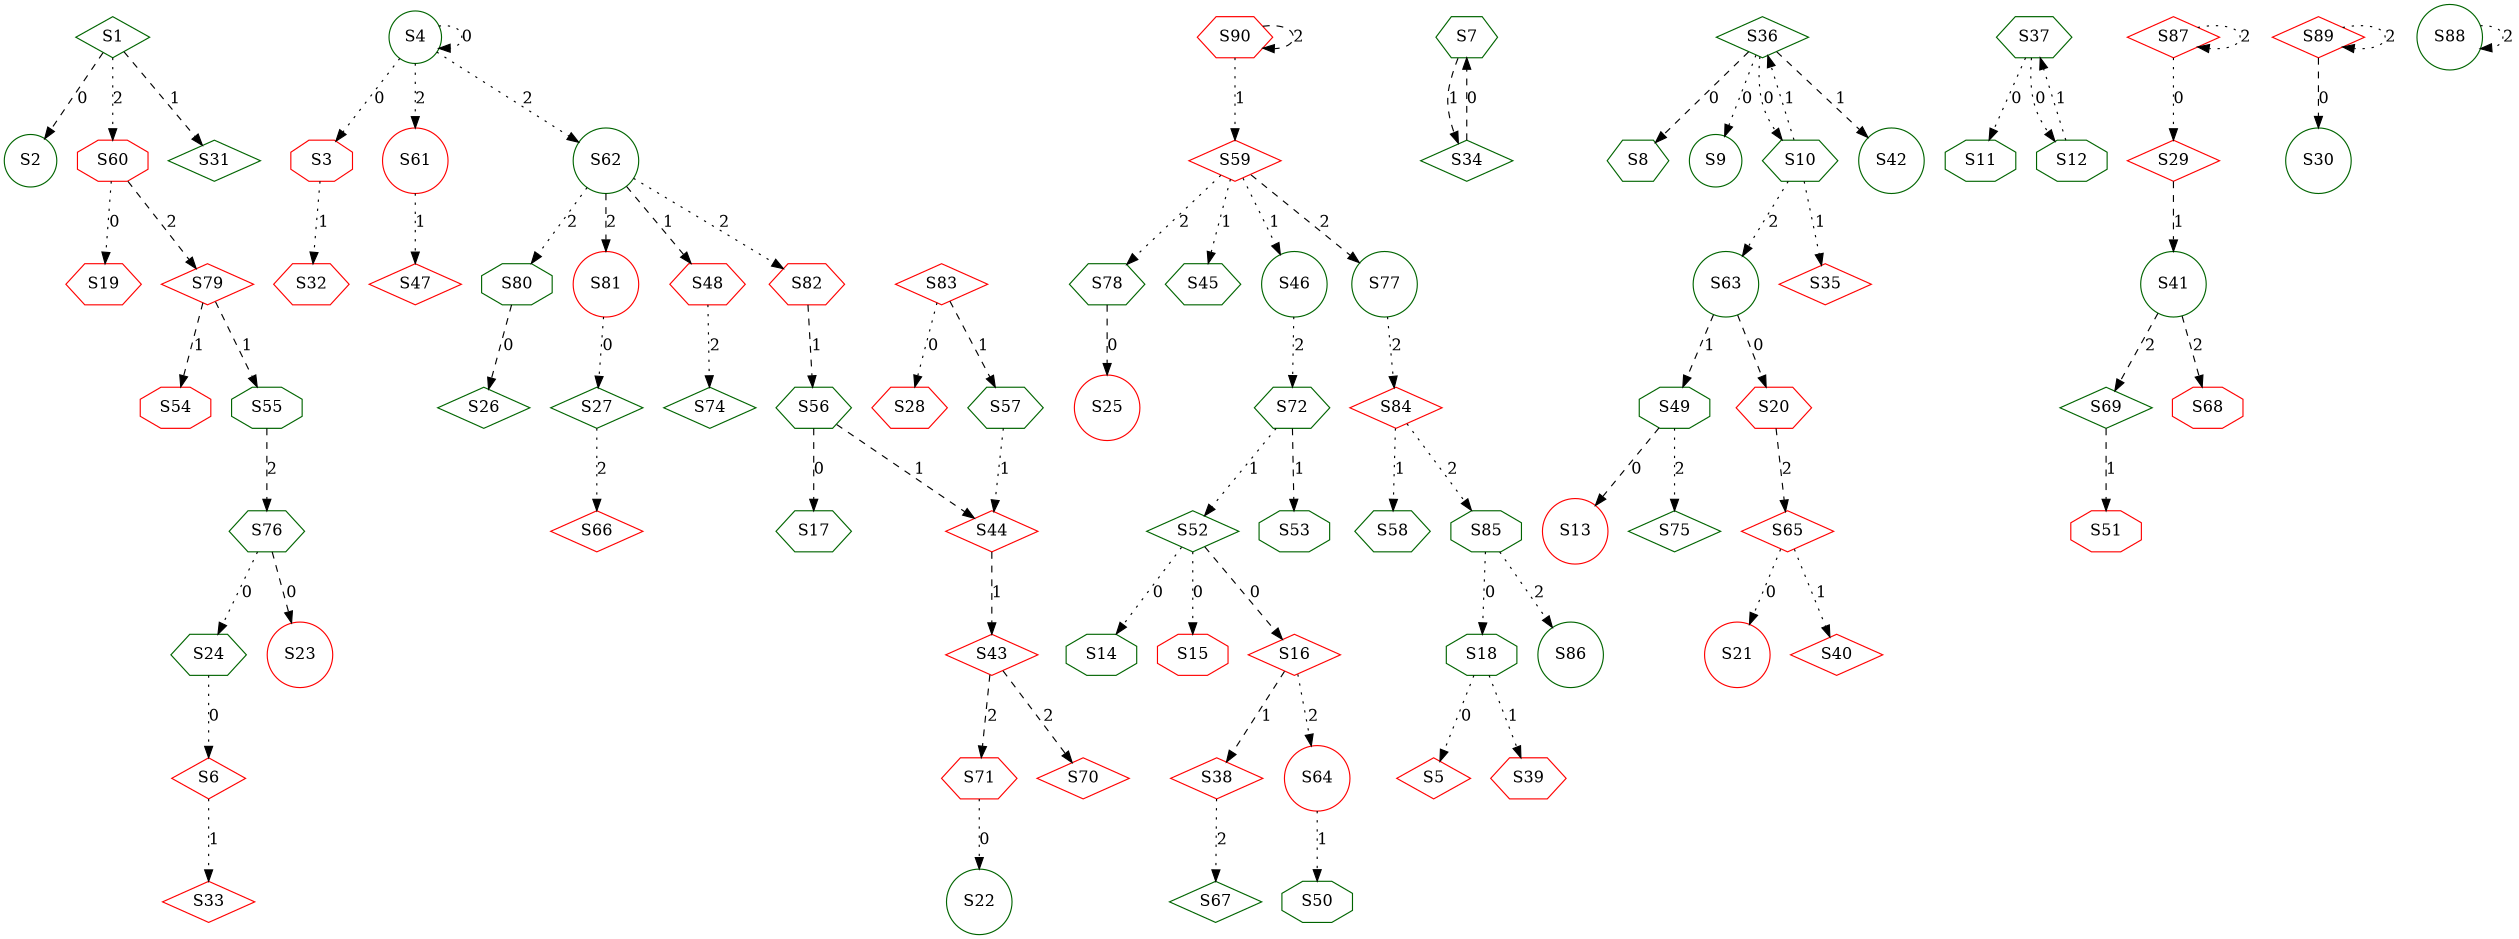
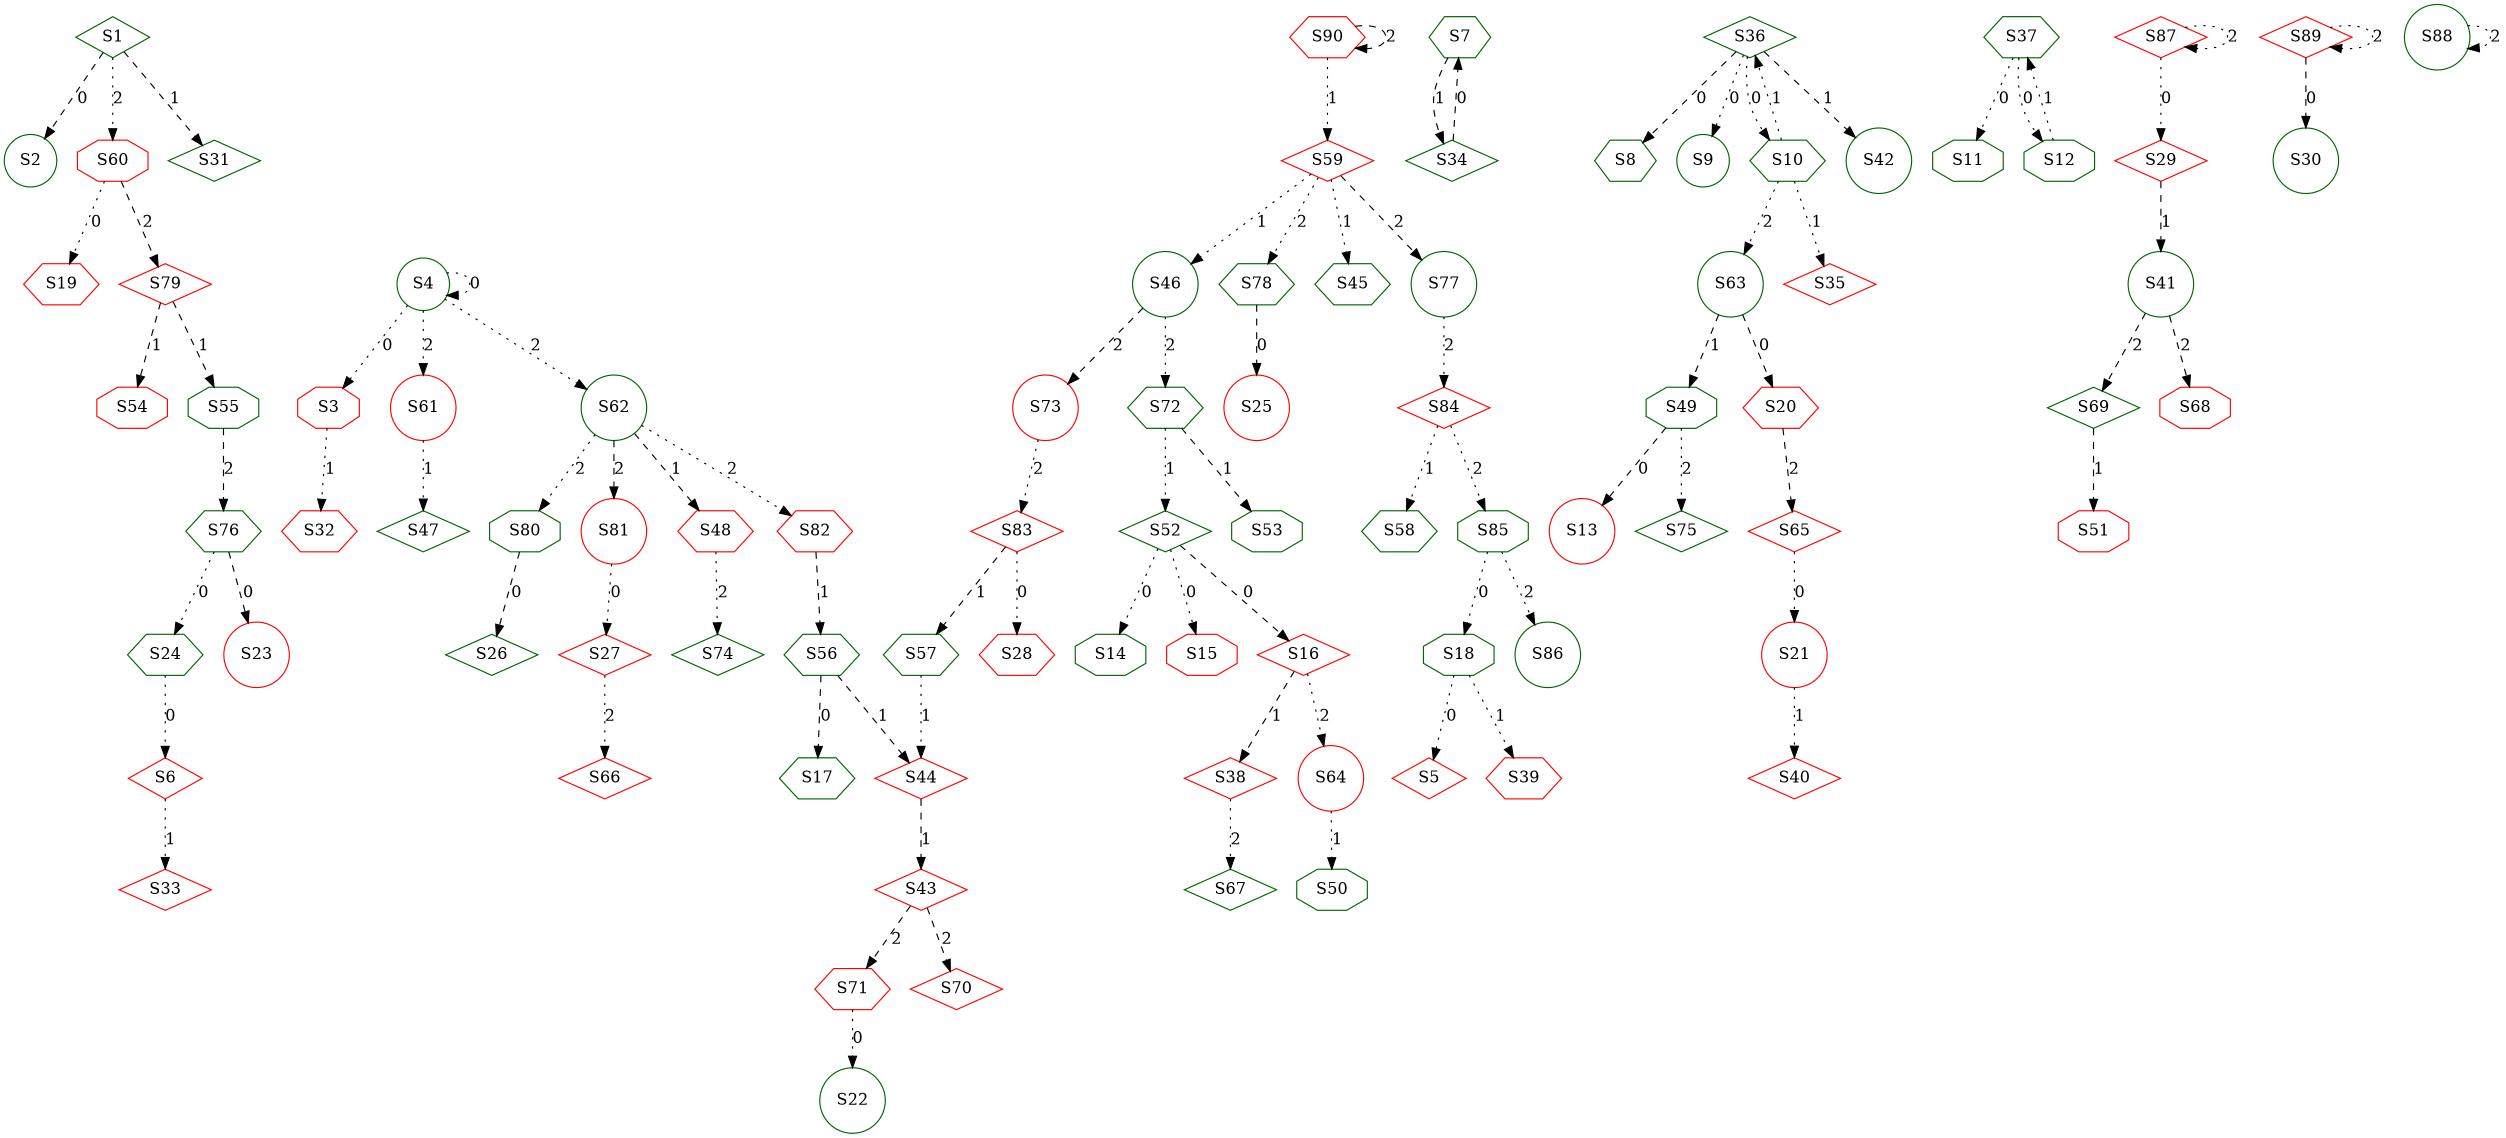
node "S47": color red -> darkgreen
node "S27": color darkgreen -> red
node "S73": added
edge "S65" -> "S40": now "S21" -> "S40"
